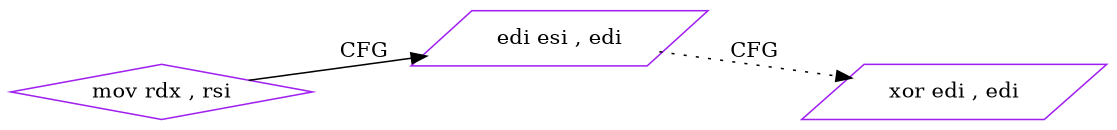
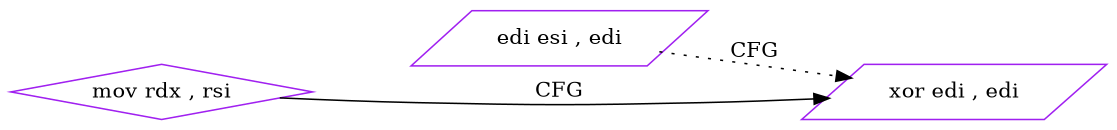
edge "mov rdx , rsi" -> "edi esi , edi": now "mov rdx , rsi" -> "xor edi , edi"
